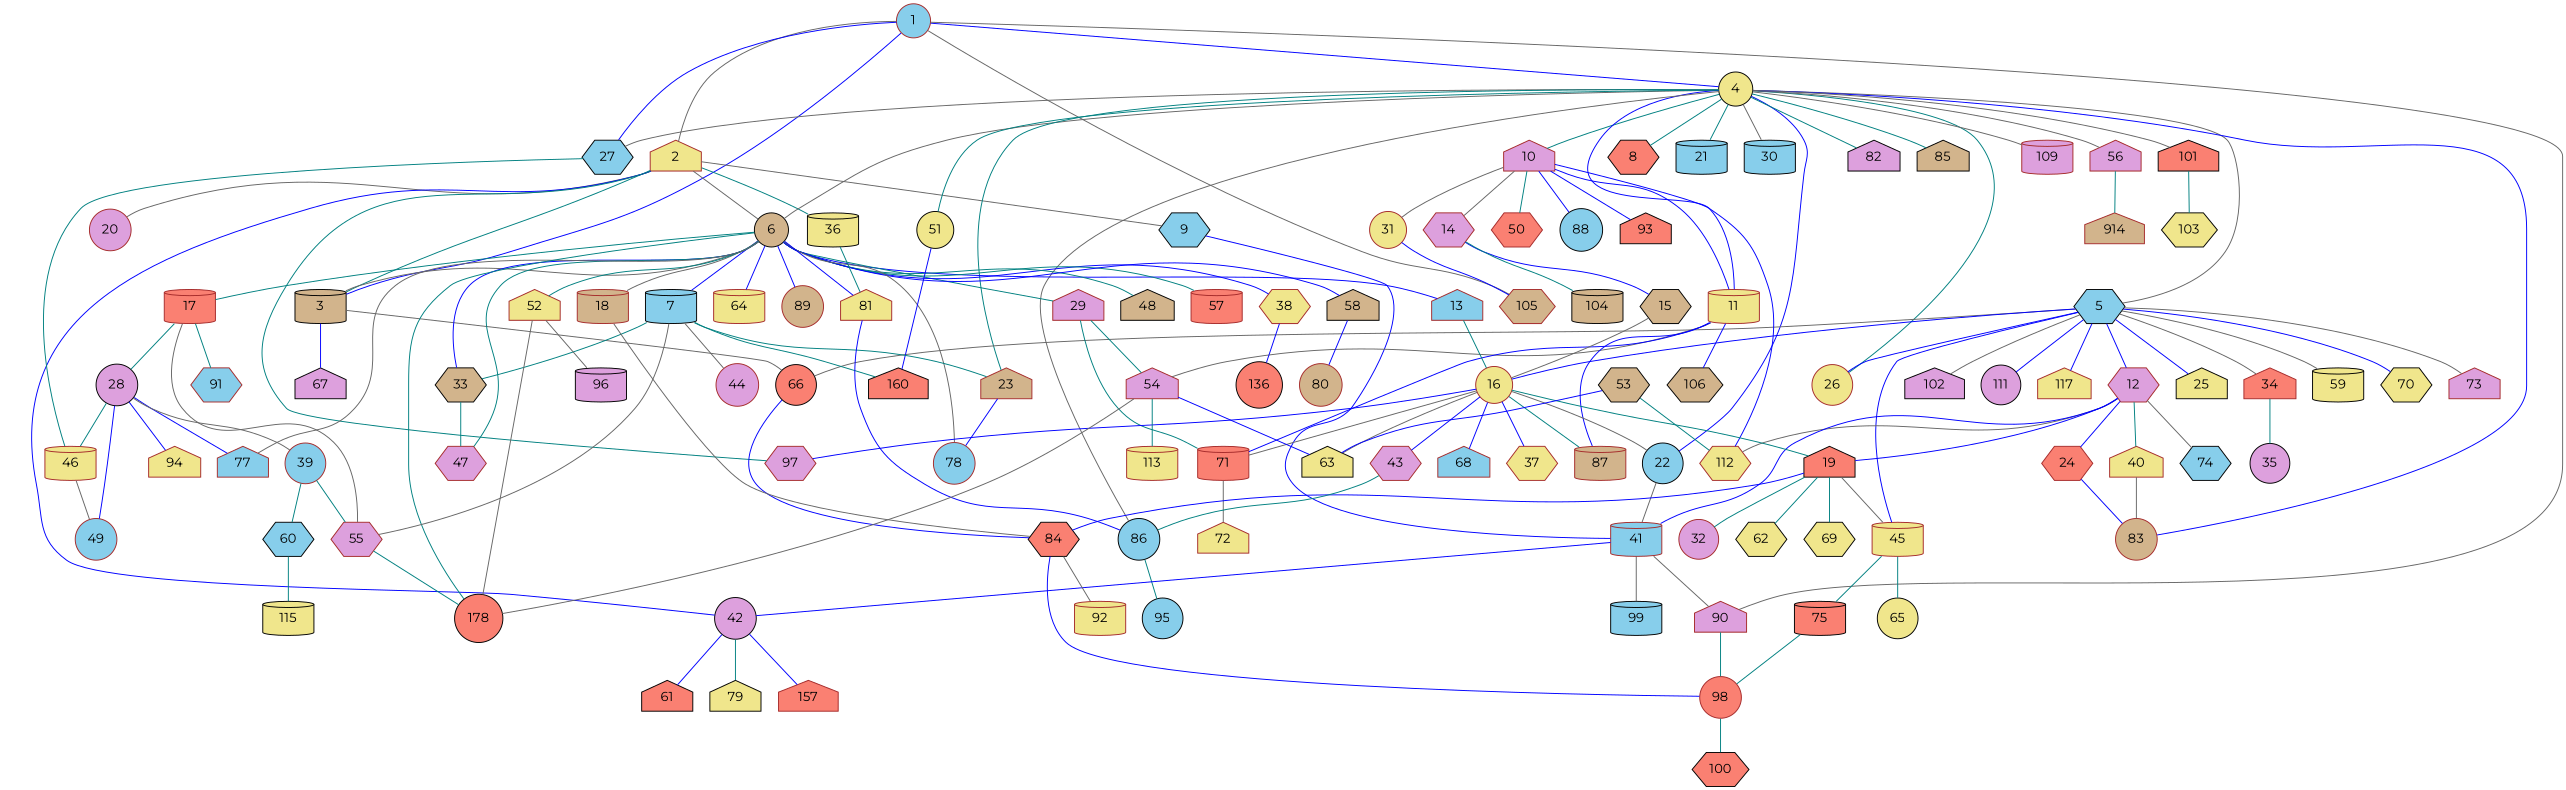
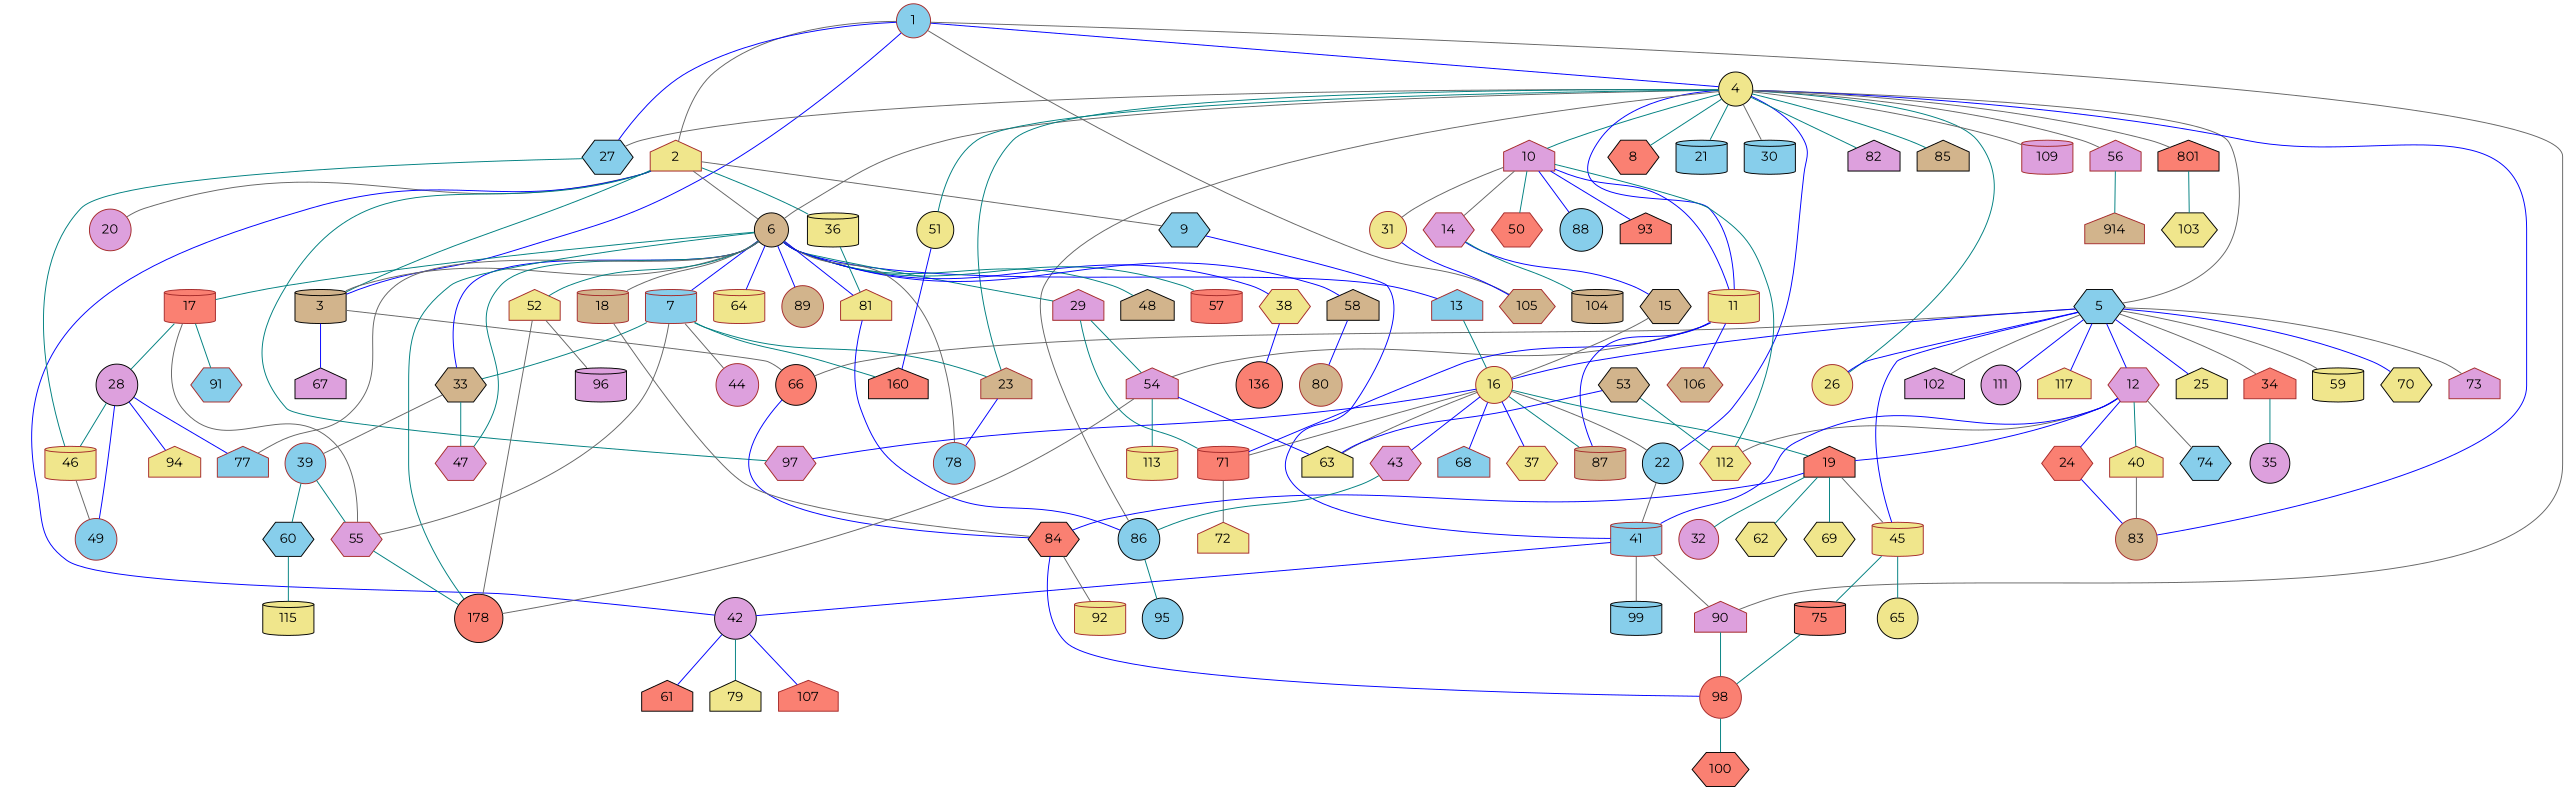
node "101": label "101" -> "801"
edge "10" -- "112": color blue -> teal
node "7": color black -> brown
node "106": color black -> brown
edge "28" -- "39": now "33" -- "39"
node "157": label "157" -> "107"
